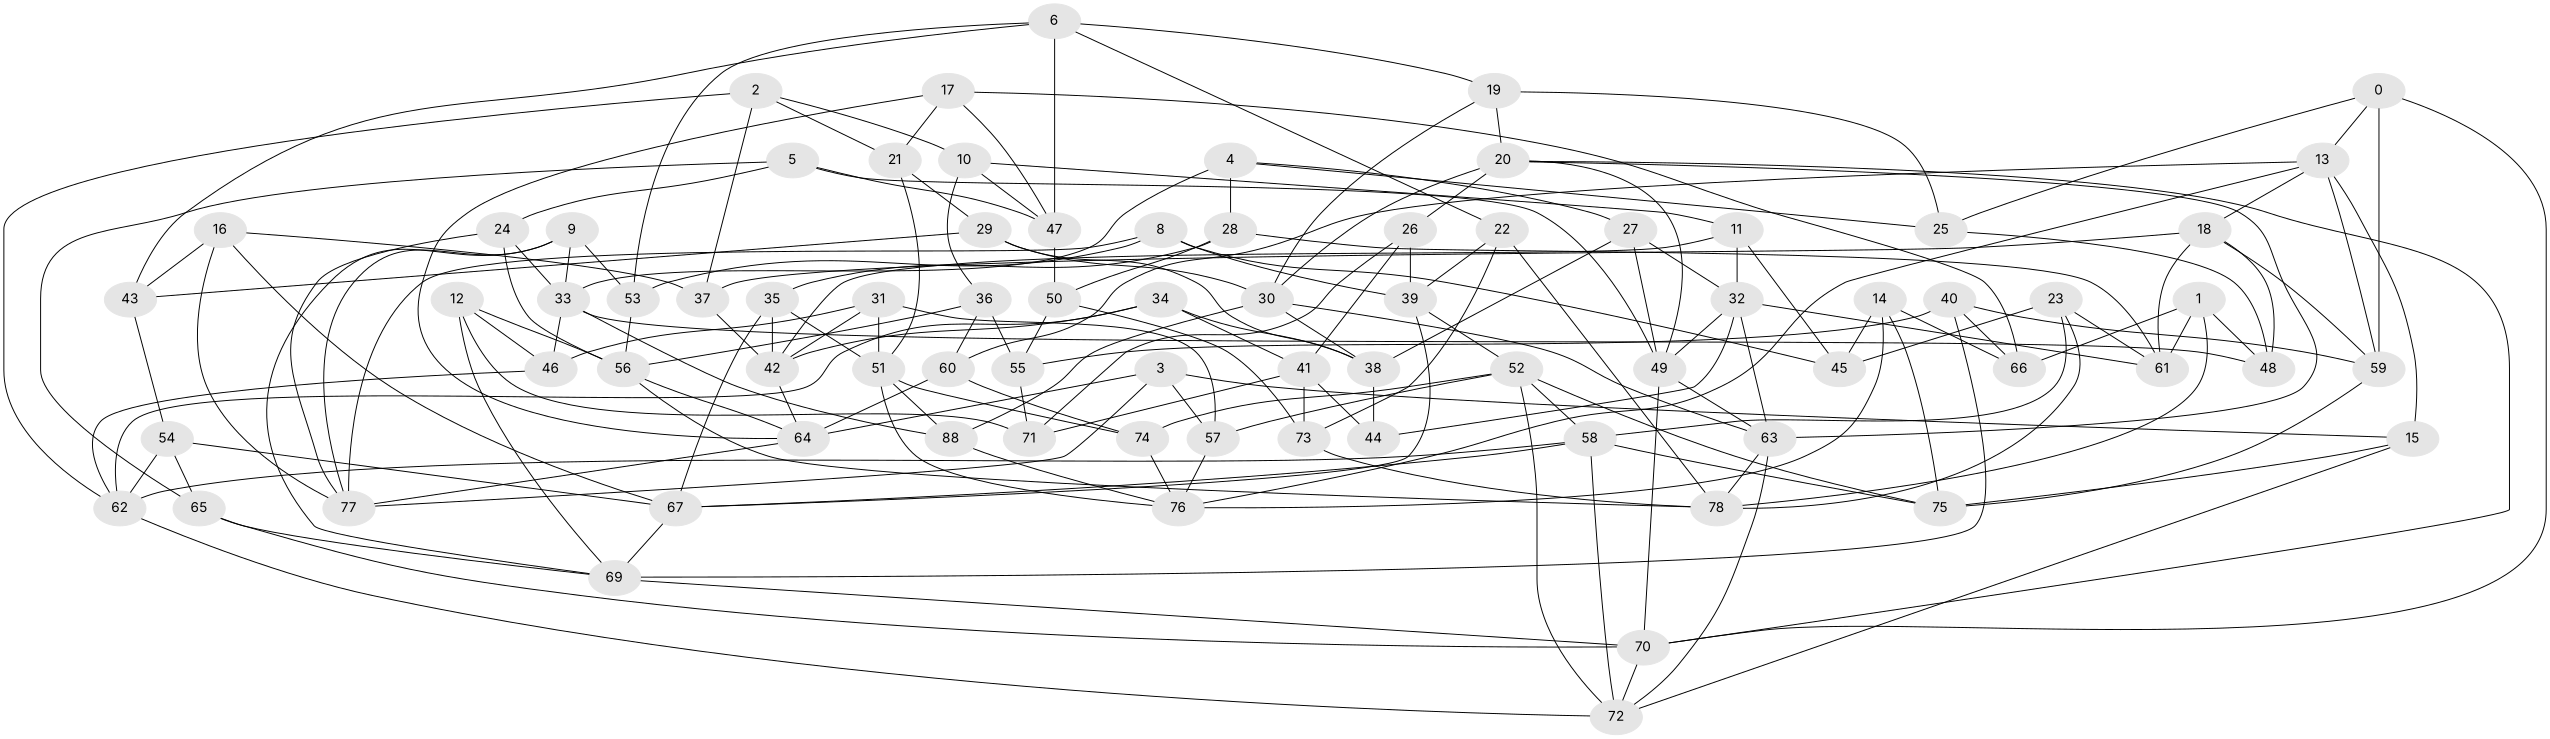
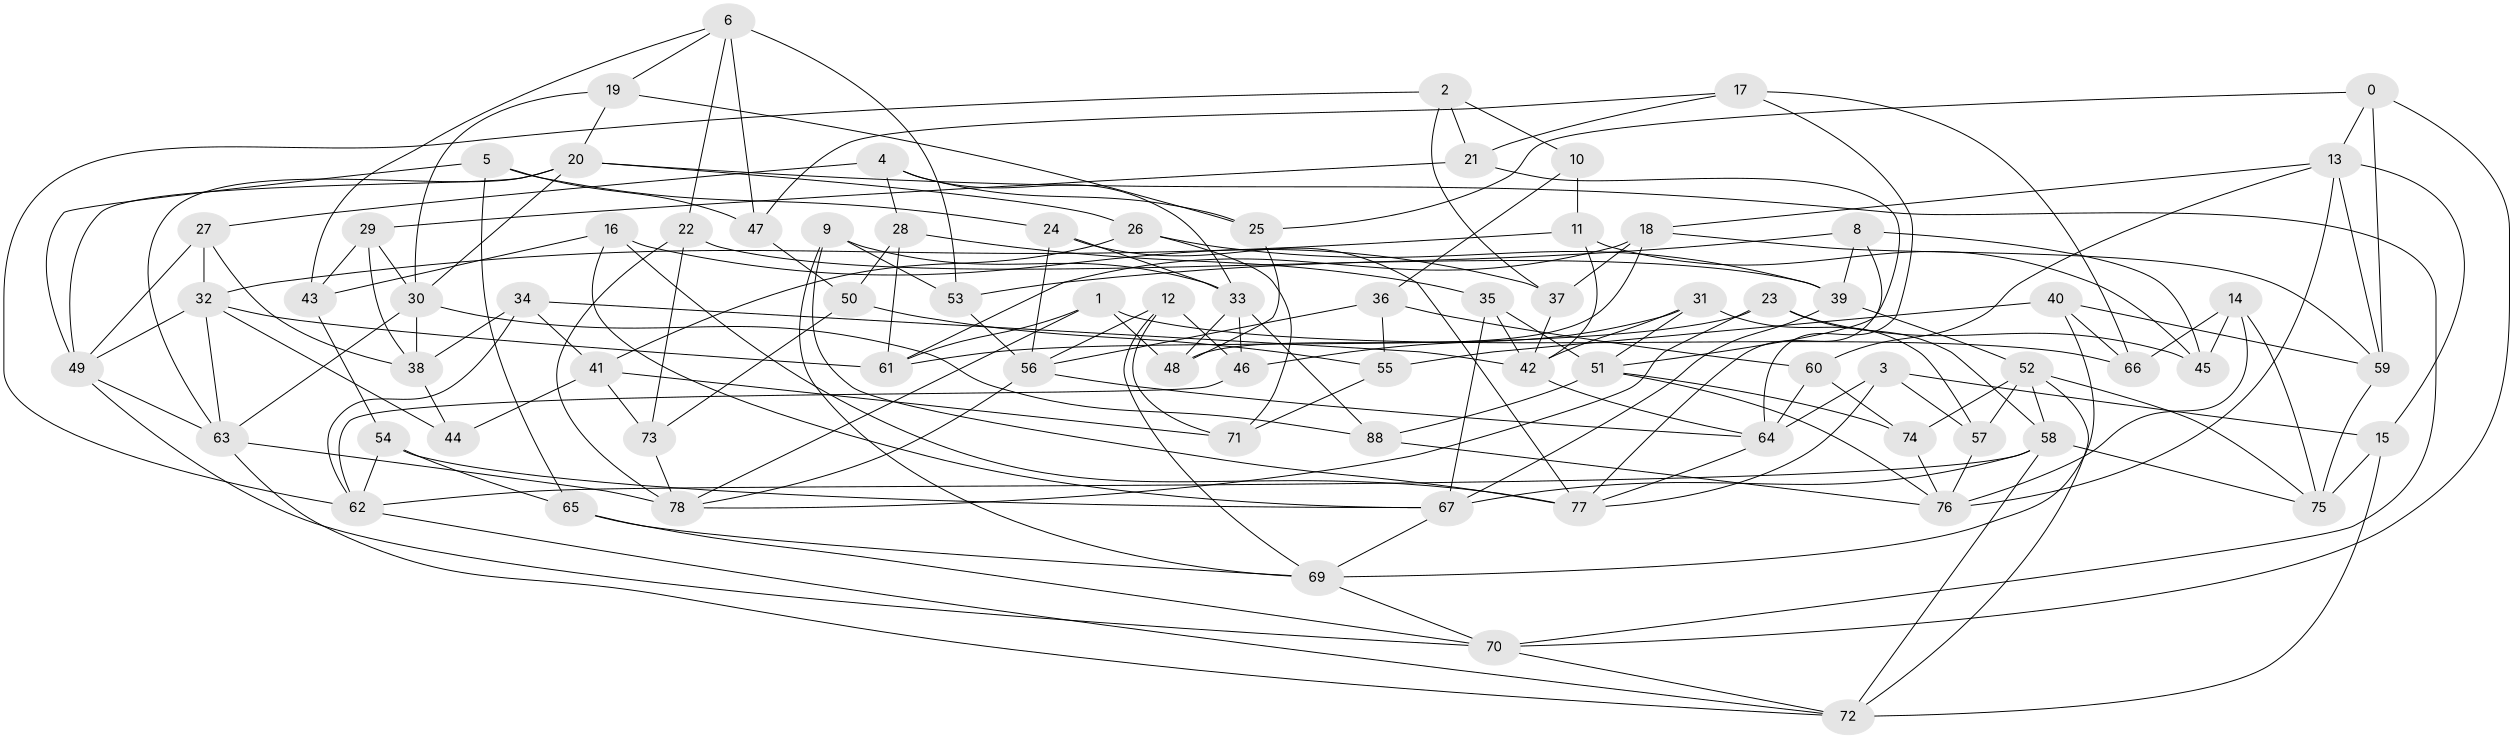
edge "10" -- "47": removed
